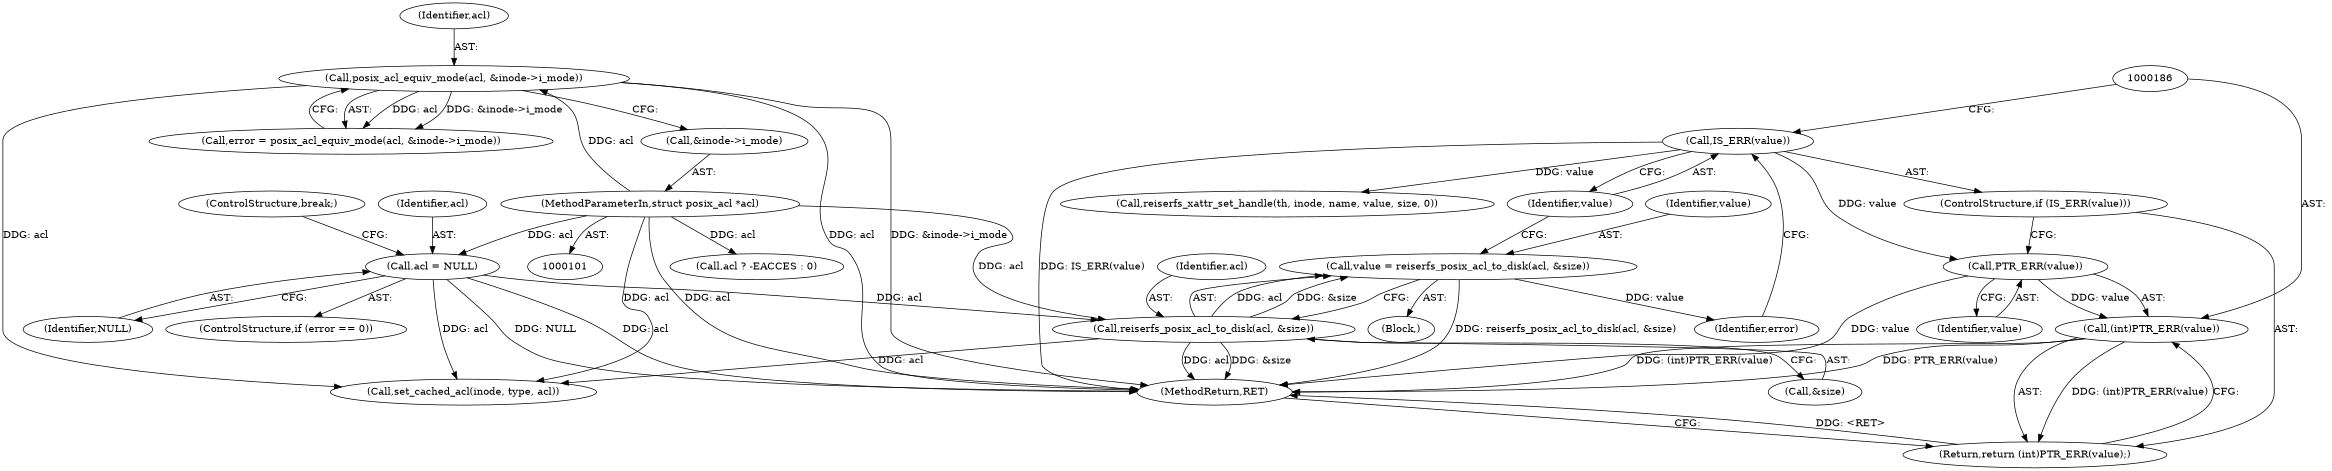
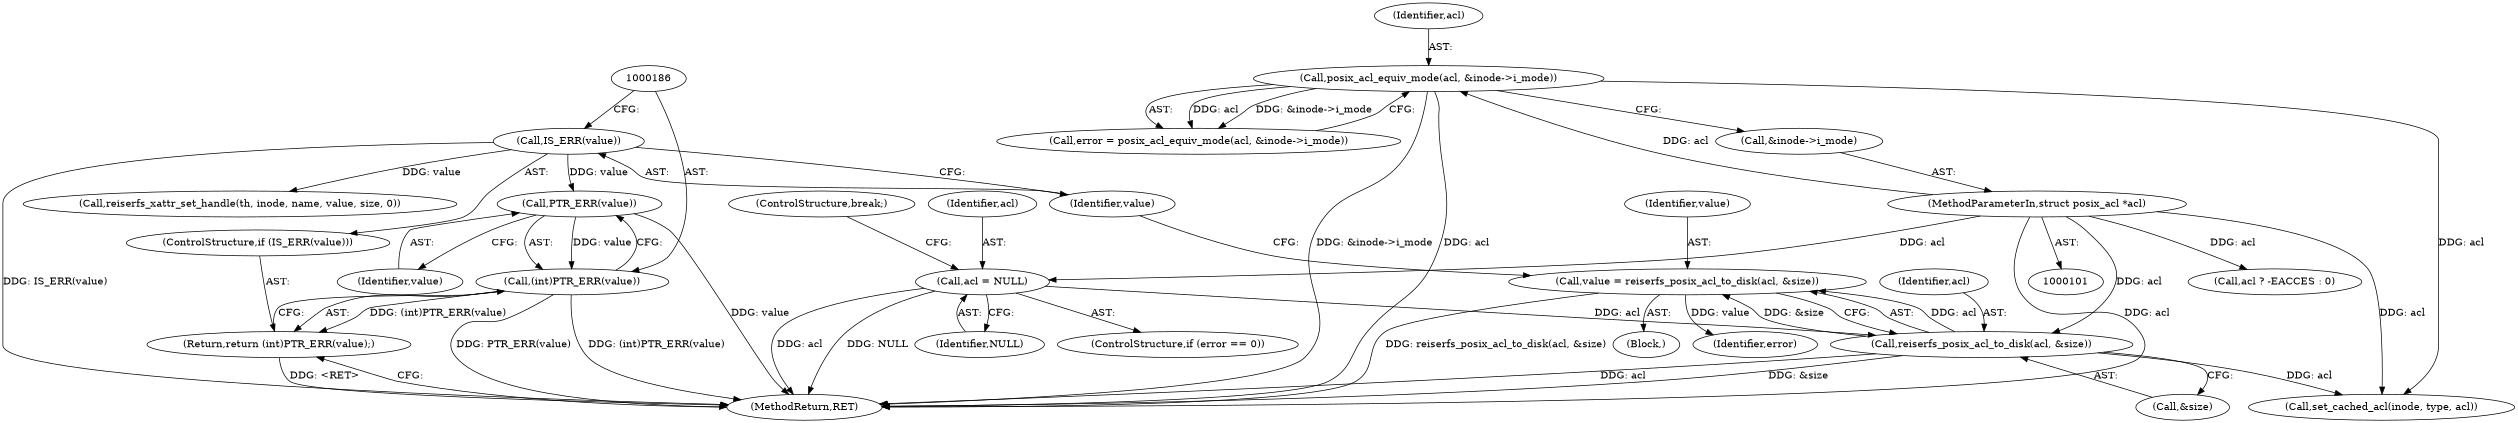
edge "(ControlStructure,if (IS_ERR(value)))" -> "(Call,PTR_ERR(value))": now "(Call,(int)PTR_ERR(value))" -> "(Call,PTR_ERR(value))"
edge "(Identifier,error)" -> "(Call,IS_ERR(value))": removed, label "CFG:"
edge "(Call,acl = NULL)" -> "(Call,set_cached_acl(inode, type, acl))": removed, label "DDG: acl"
